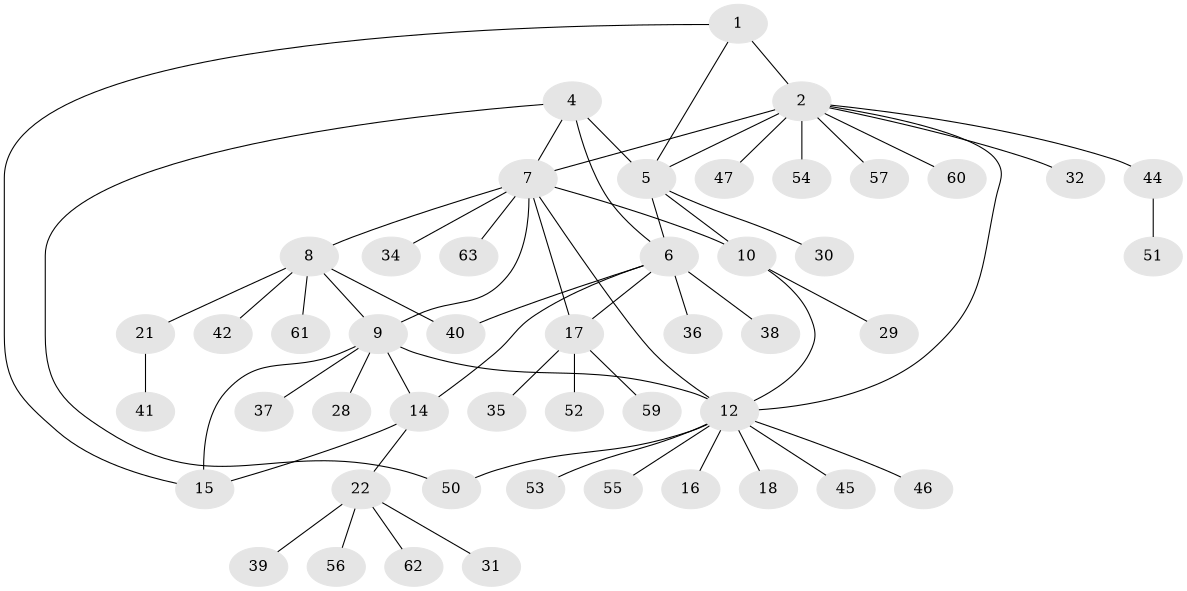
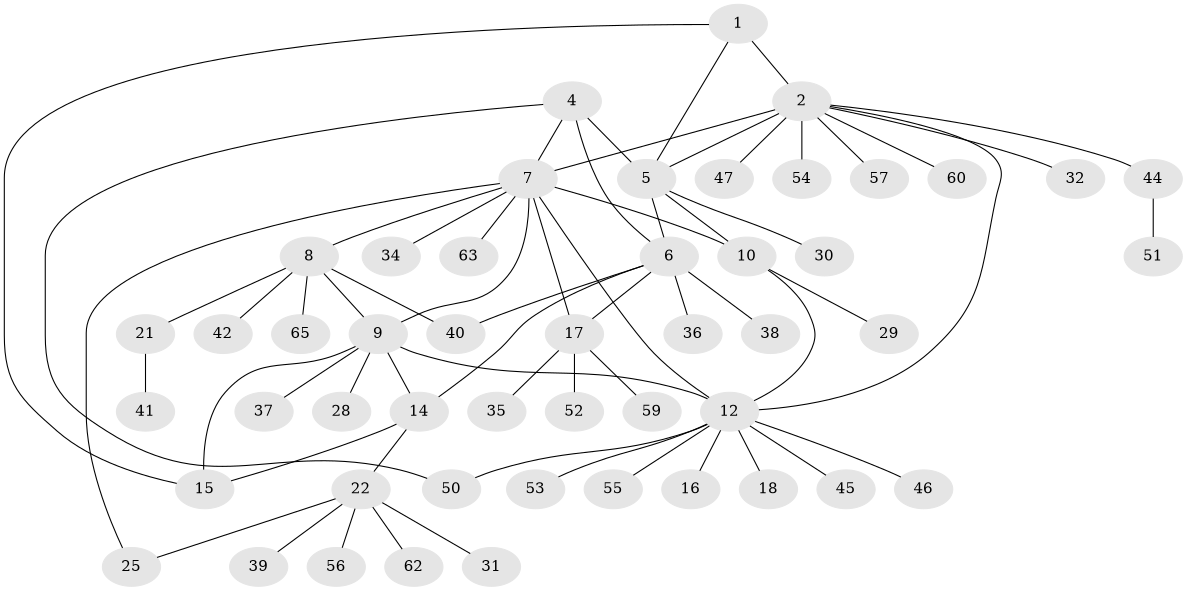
node "61": label "61" -> "65"
node "25": added
